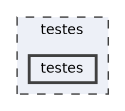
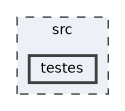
cluster "testes": label "testes" -> "src"
